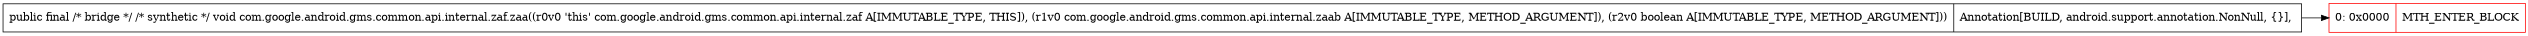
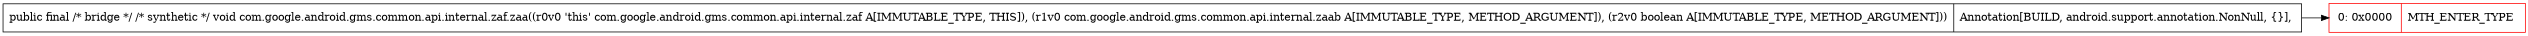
node "0: 0x0000": text "MTH_ENTER_BLOCK" -> "MTH_ENTER_TYPE"
